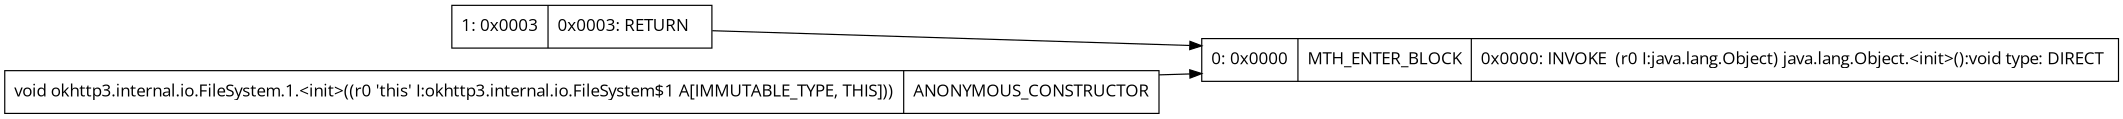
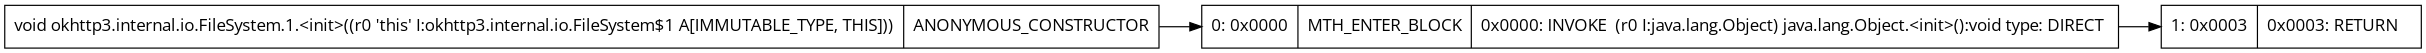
edge "1: 0x0003" -> "0: 0x0000": reversed
